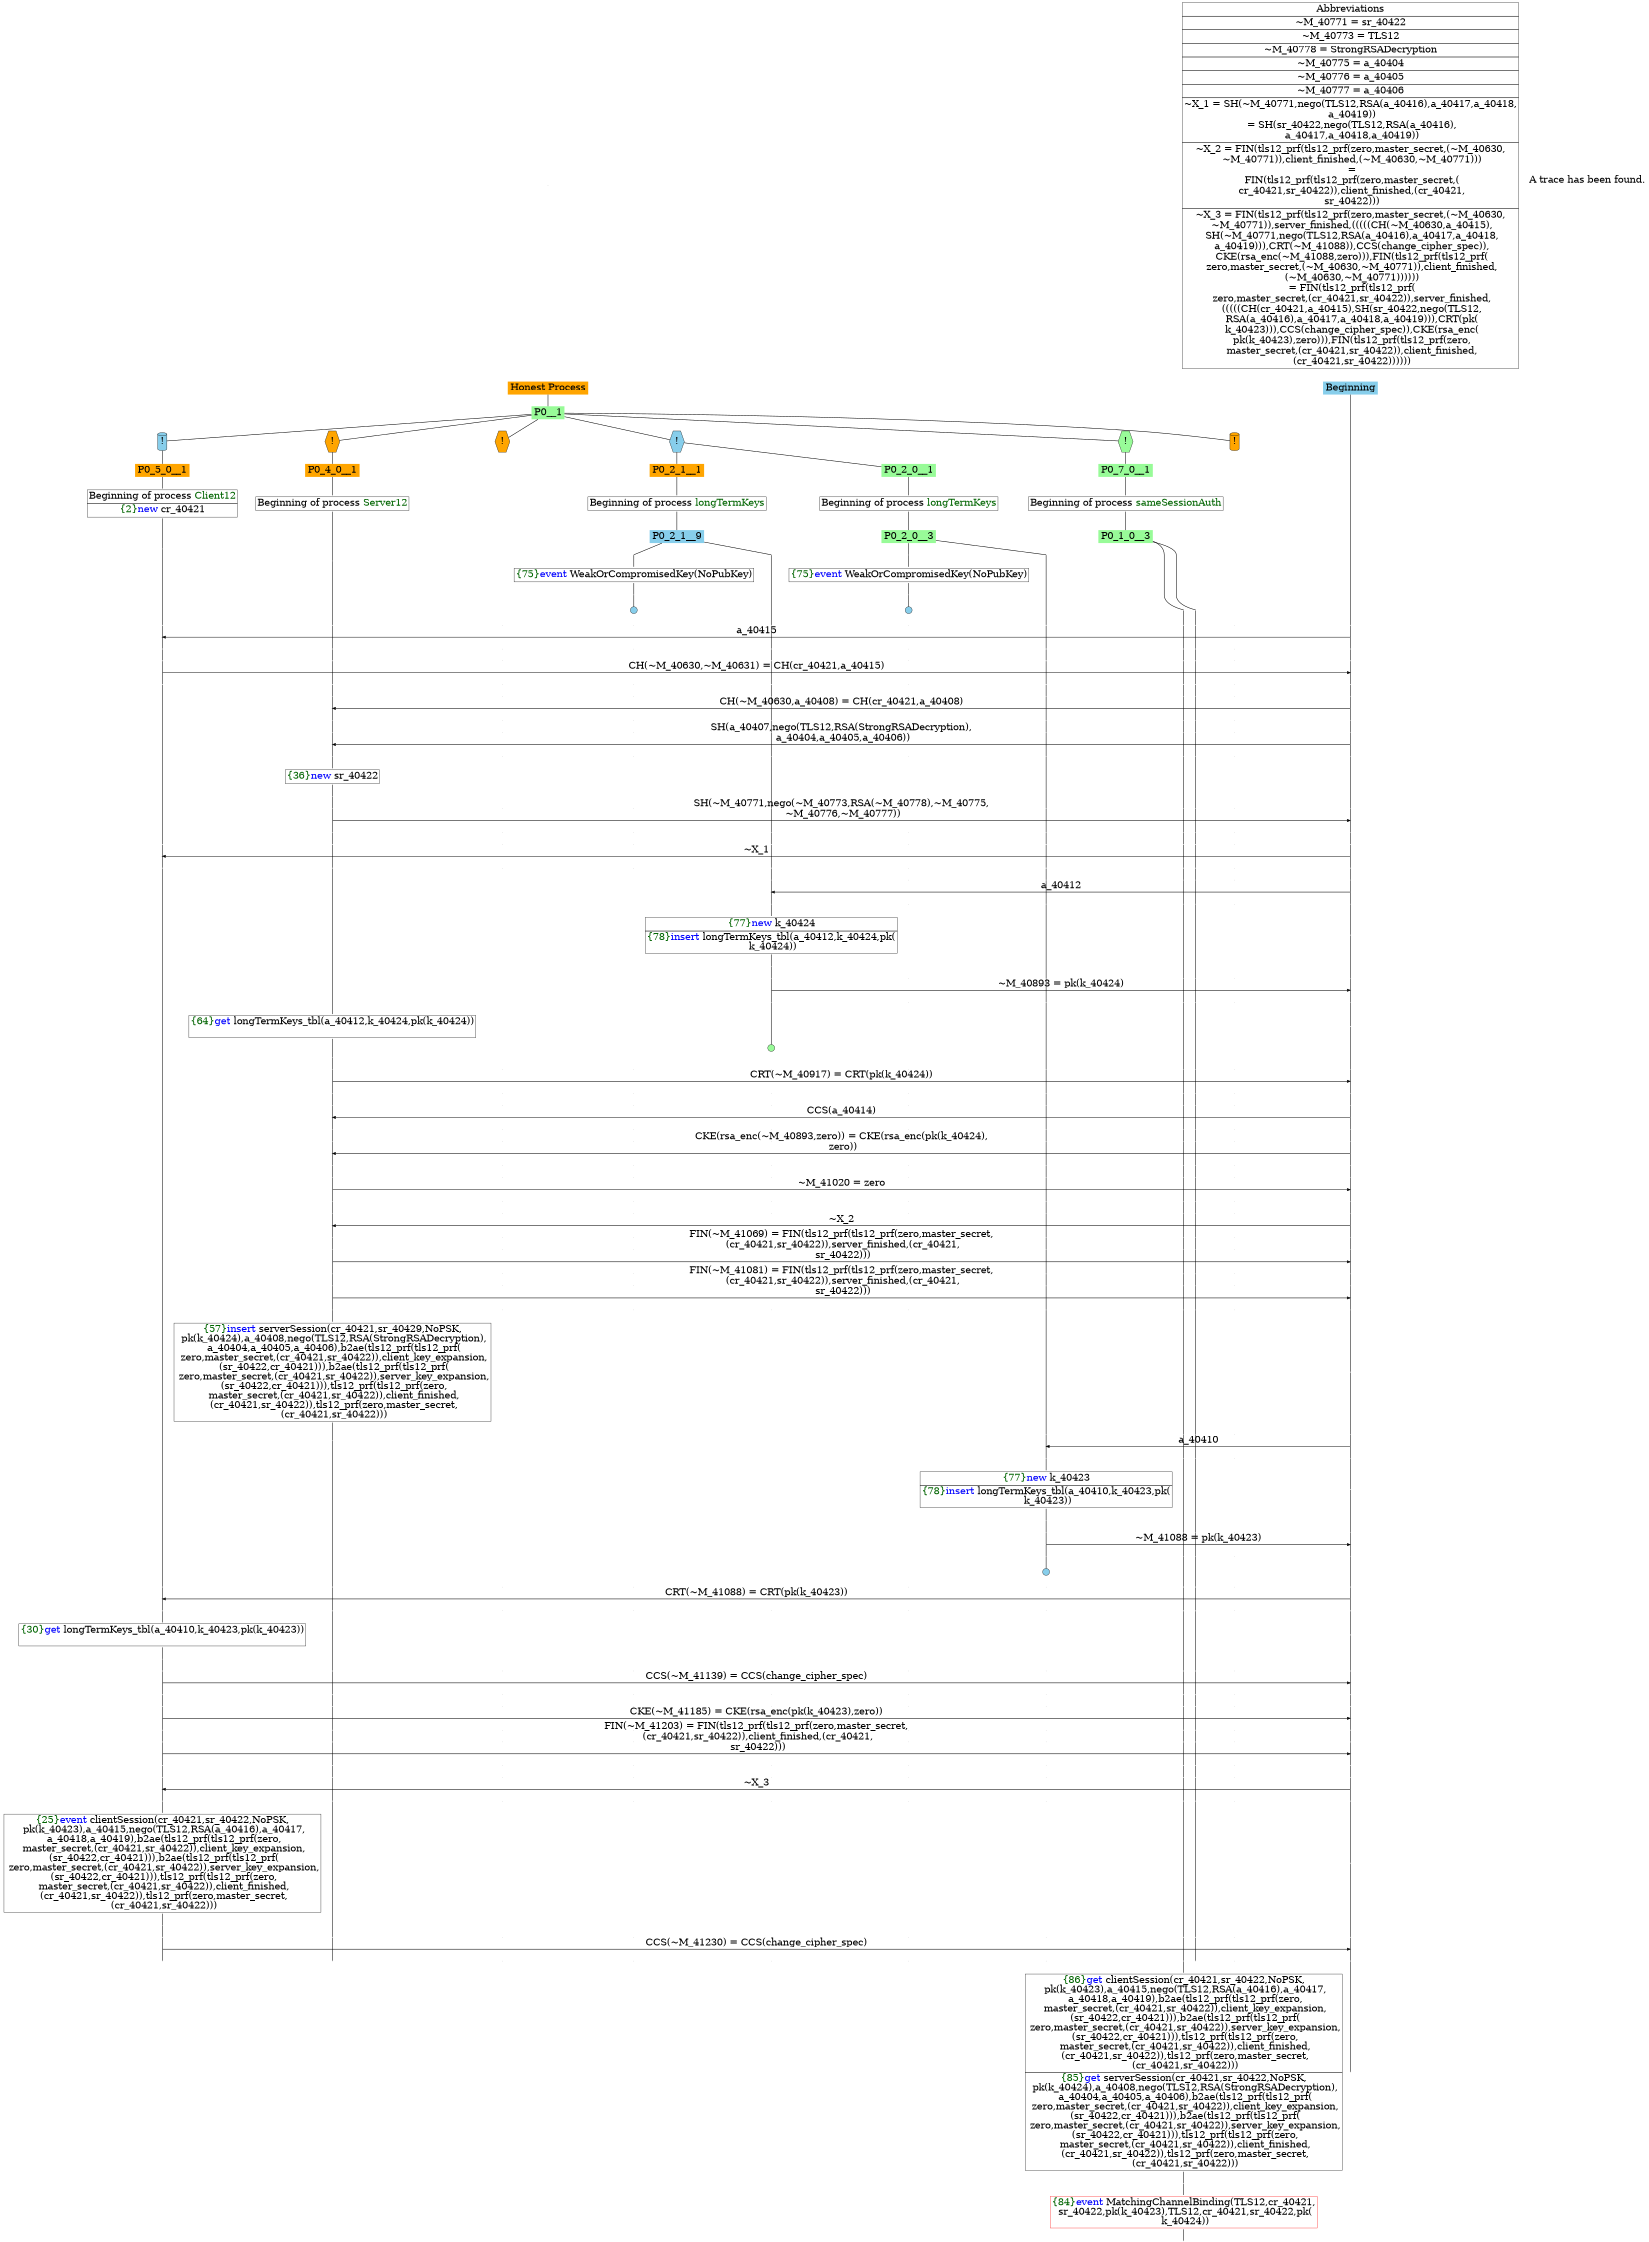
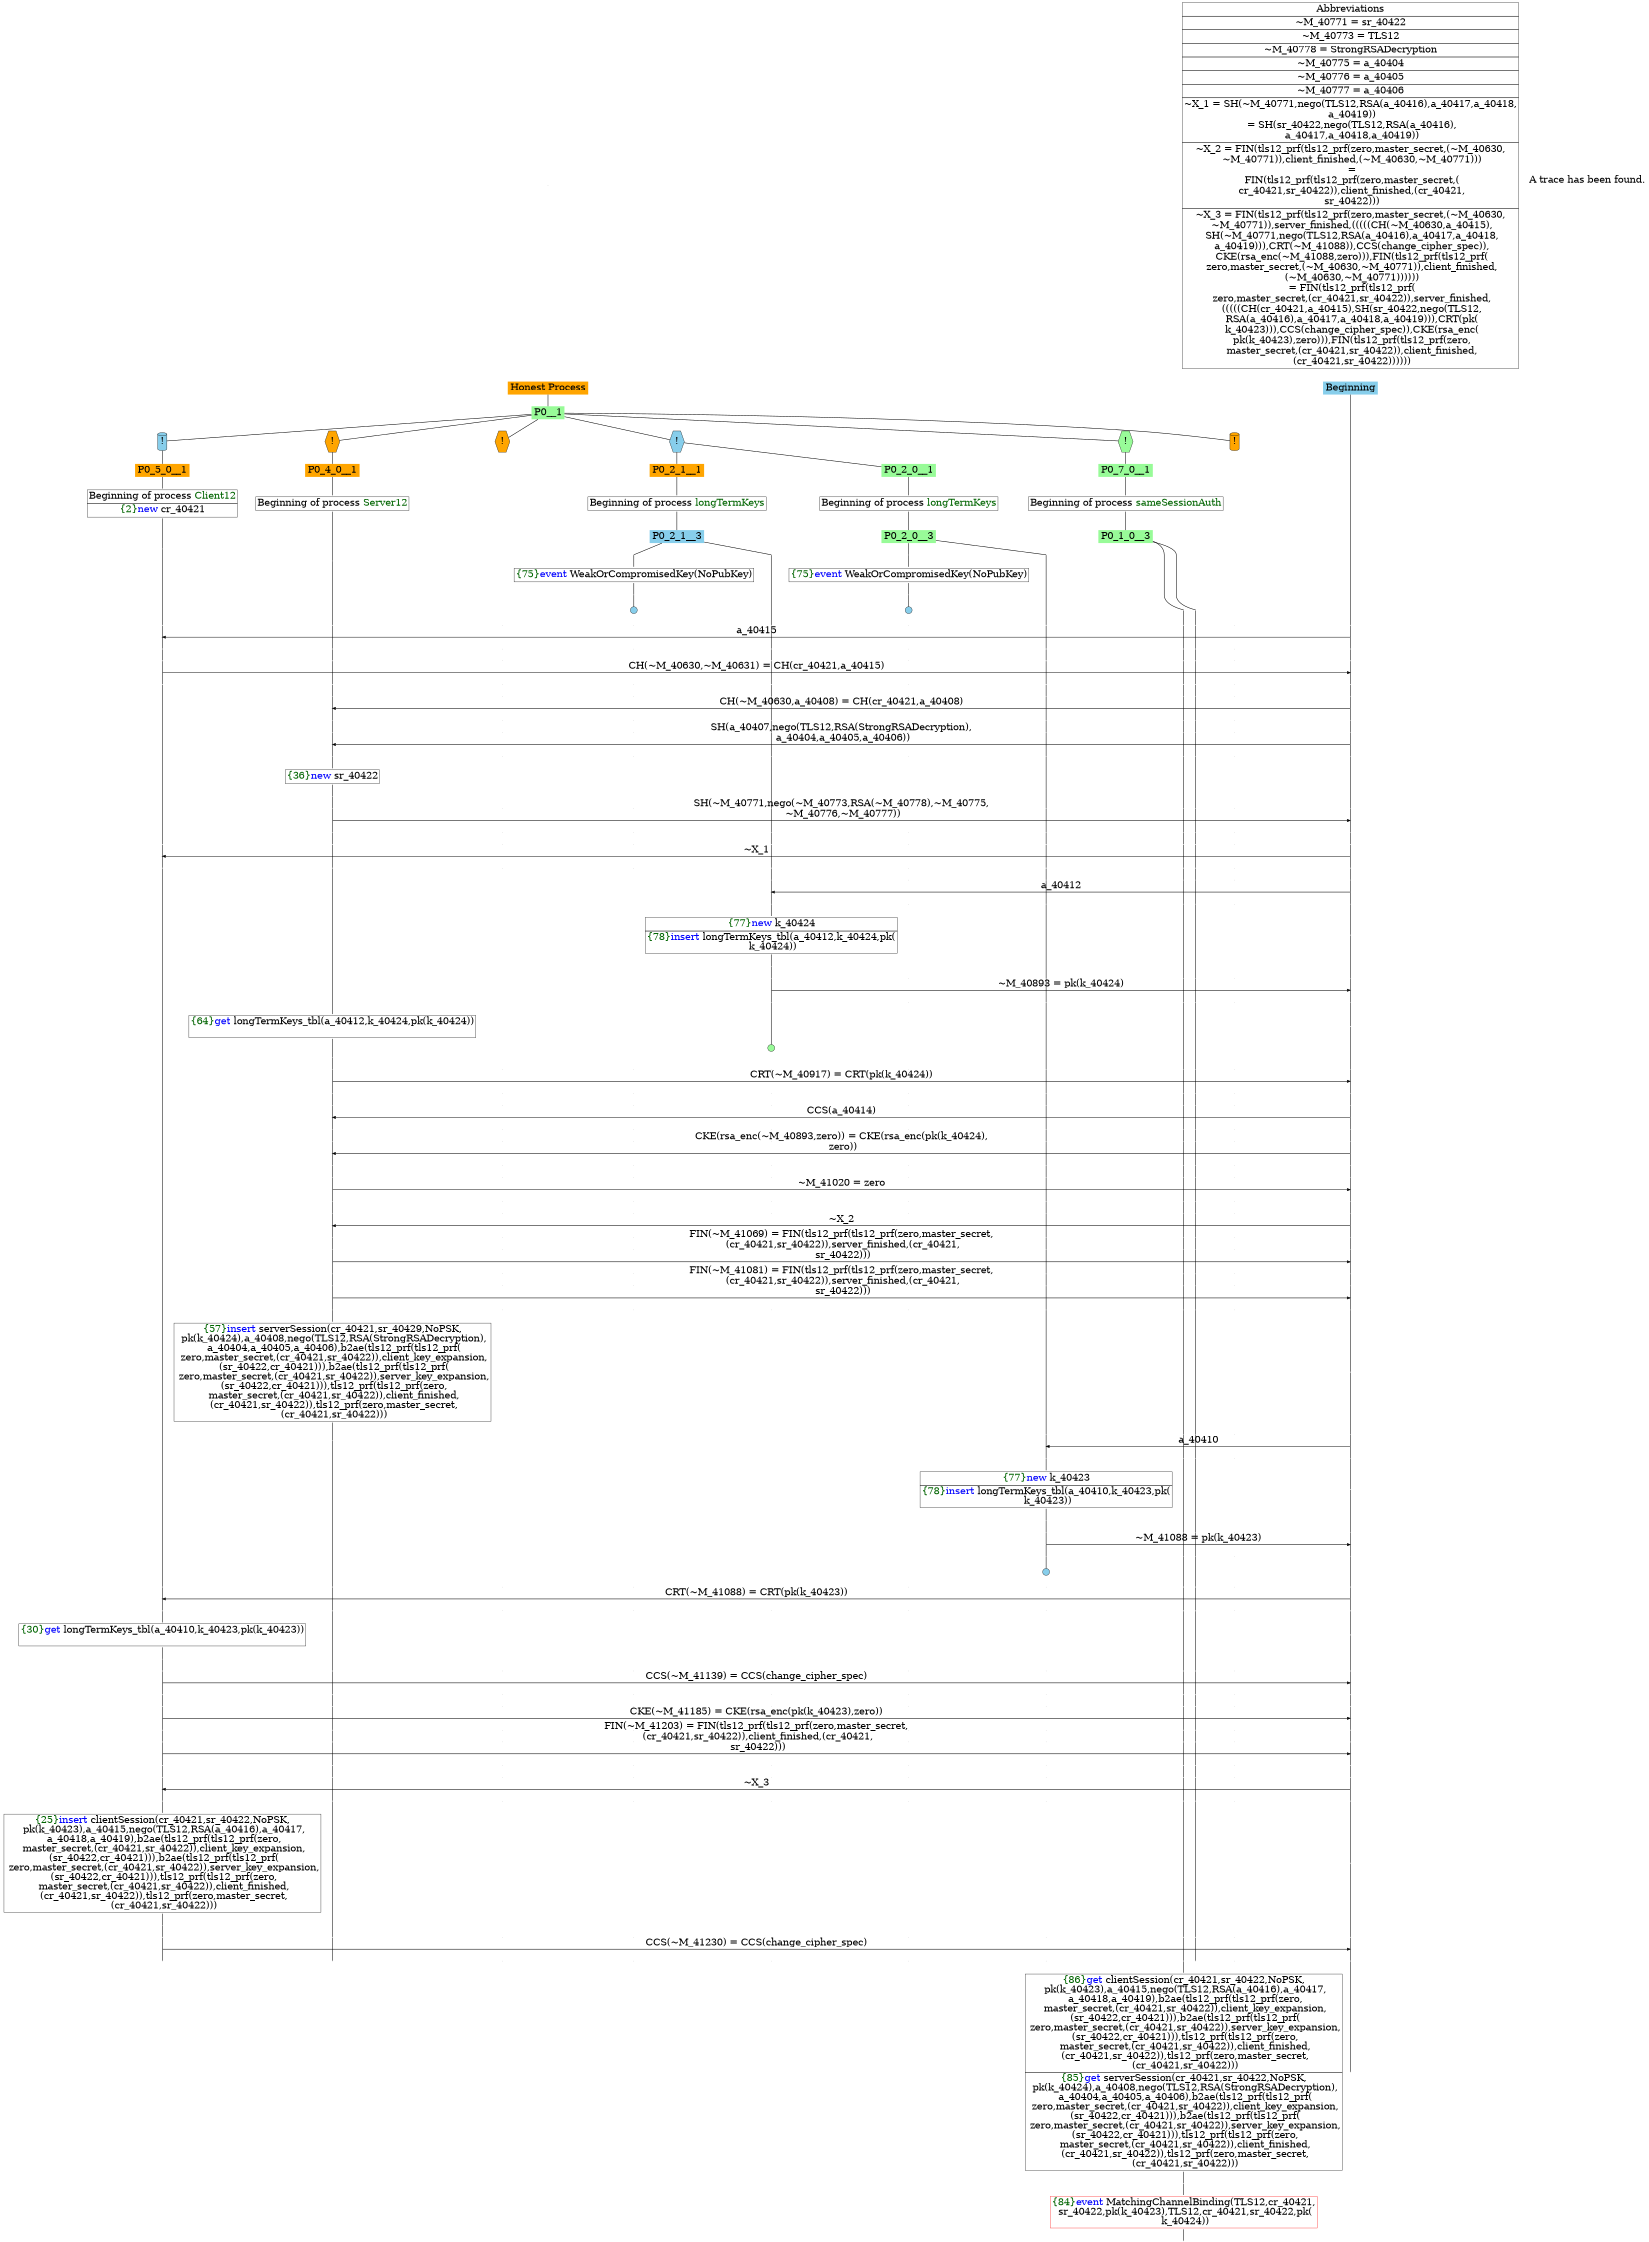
node "P0_2_1__9": label "P0_2_1__9" -> "P0_2_1__3"
node "{25}": text "event" -> "insert"
